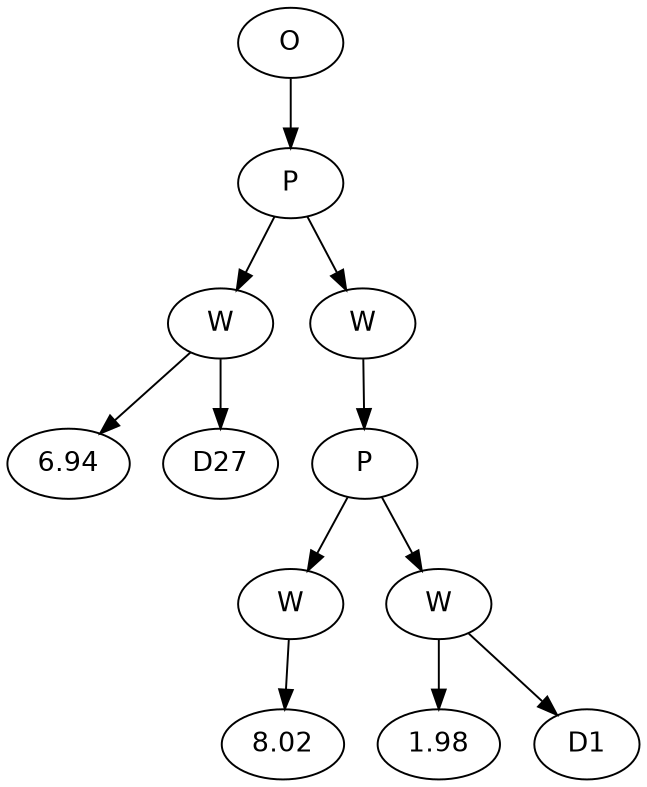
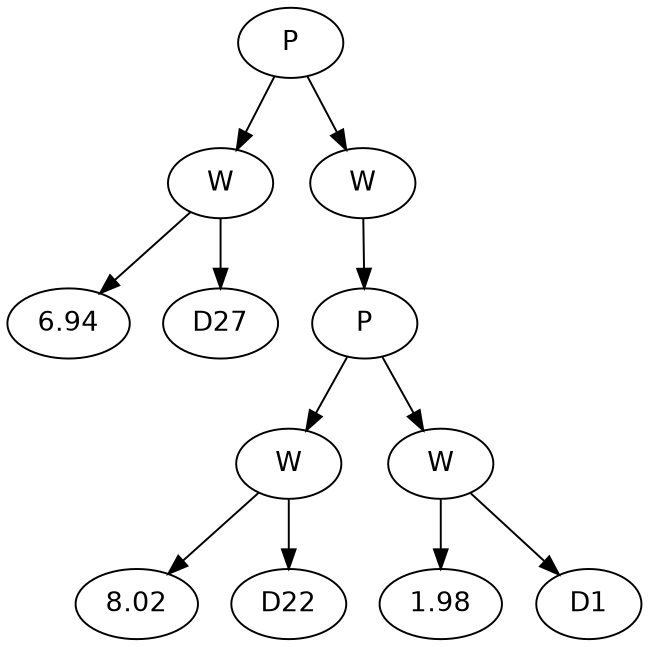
node "O": removed
node "D22": added
